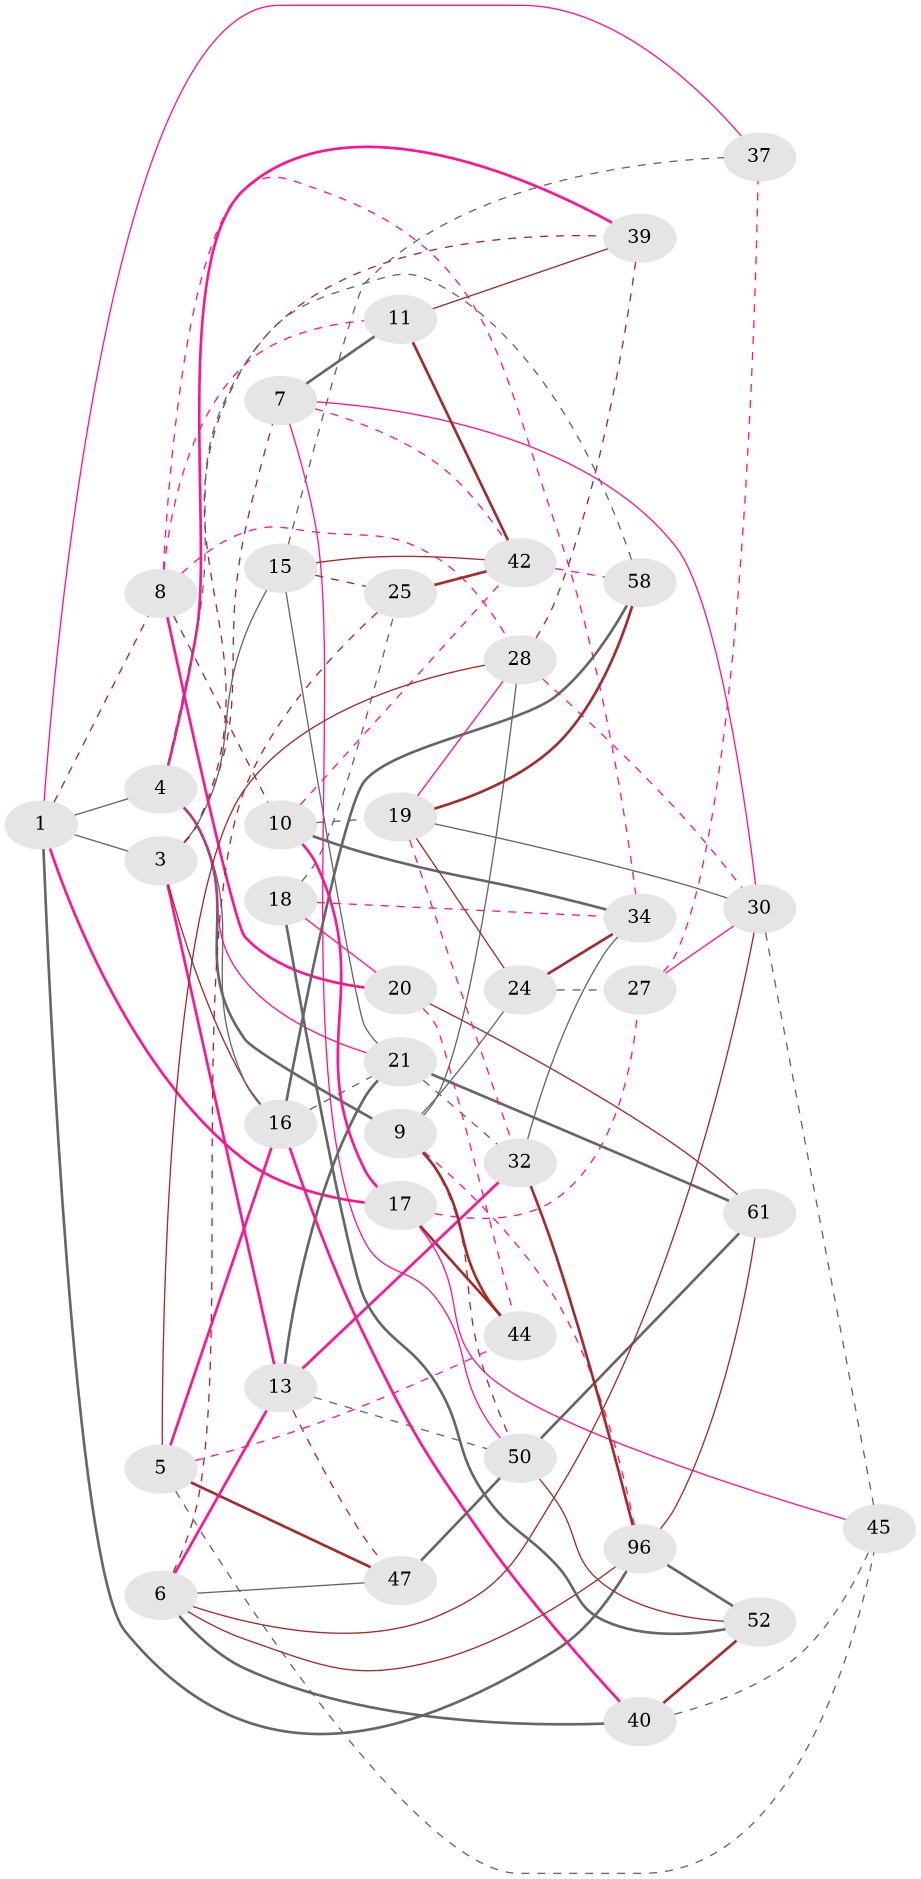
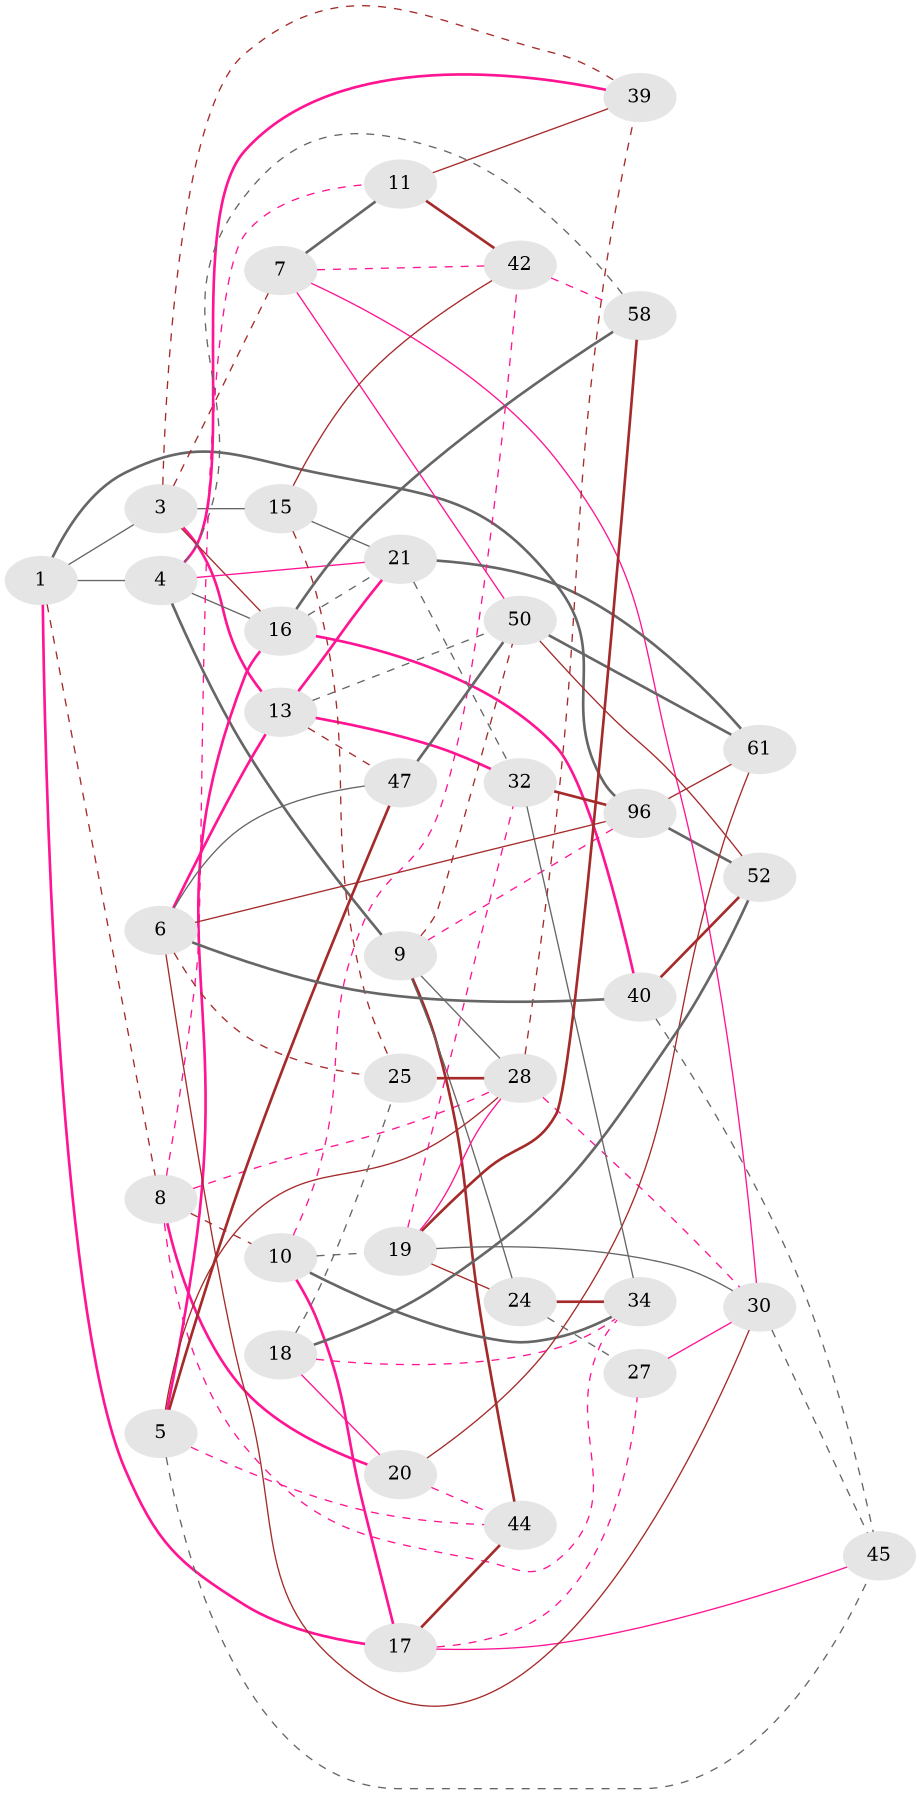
node "37": removed
edge "42" -- "25": now "28" -- "25"
edge "21" -- "13": color gray40 -> deeppink
